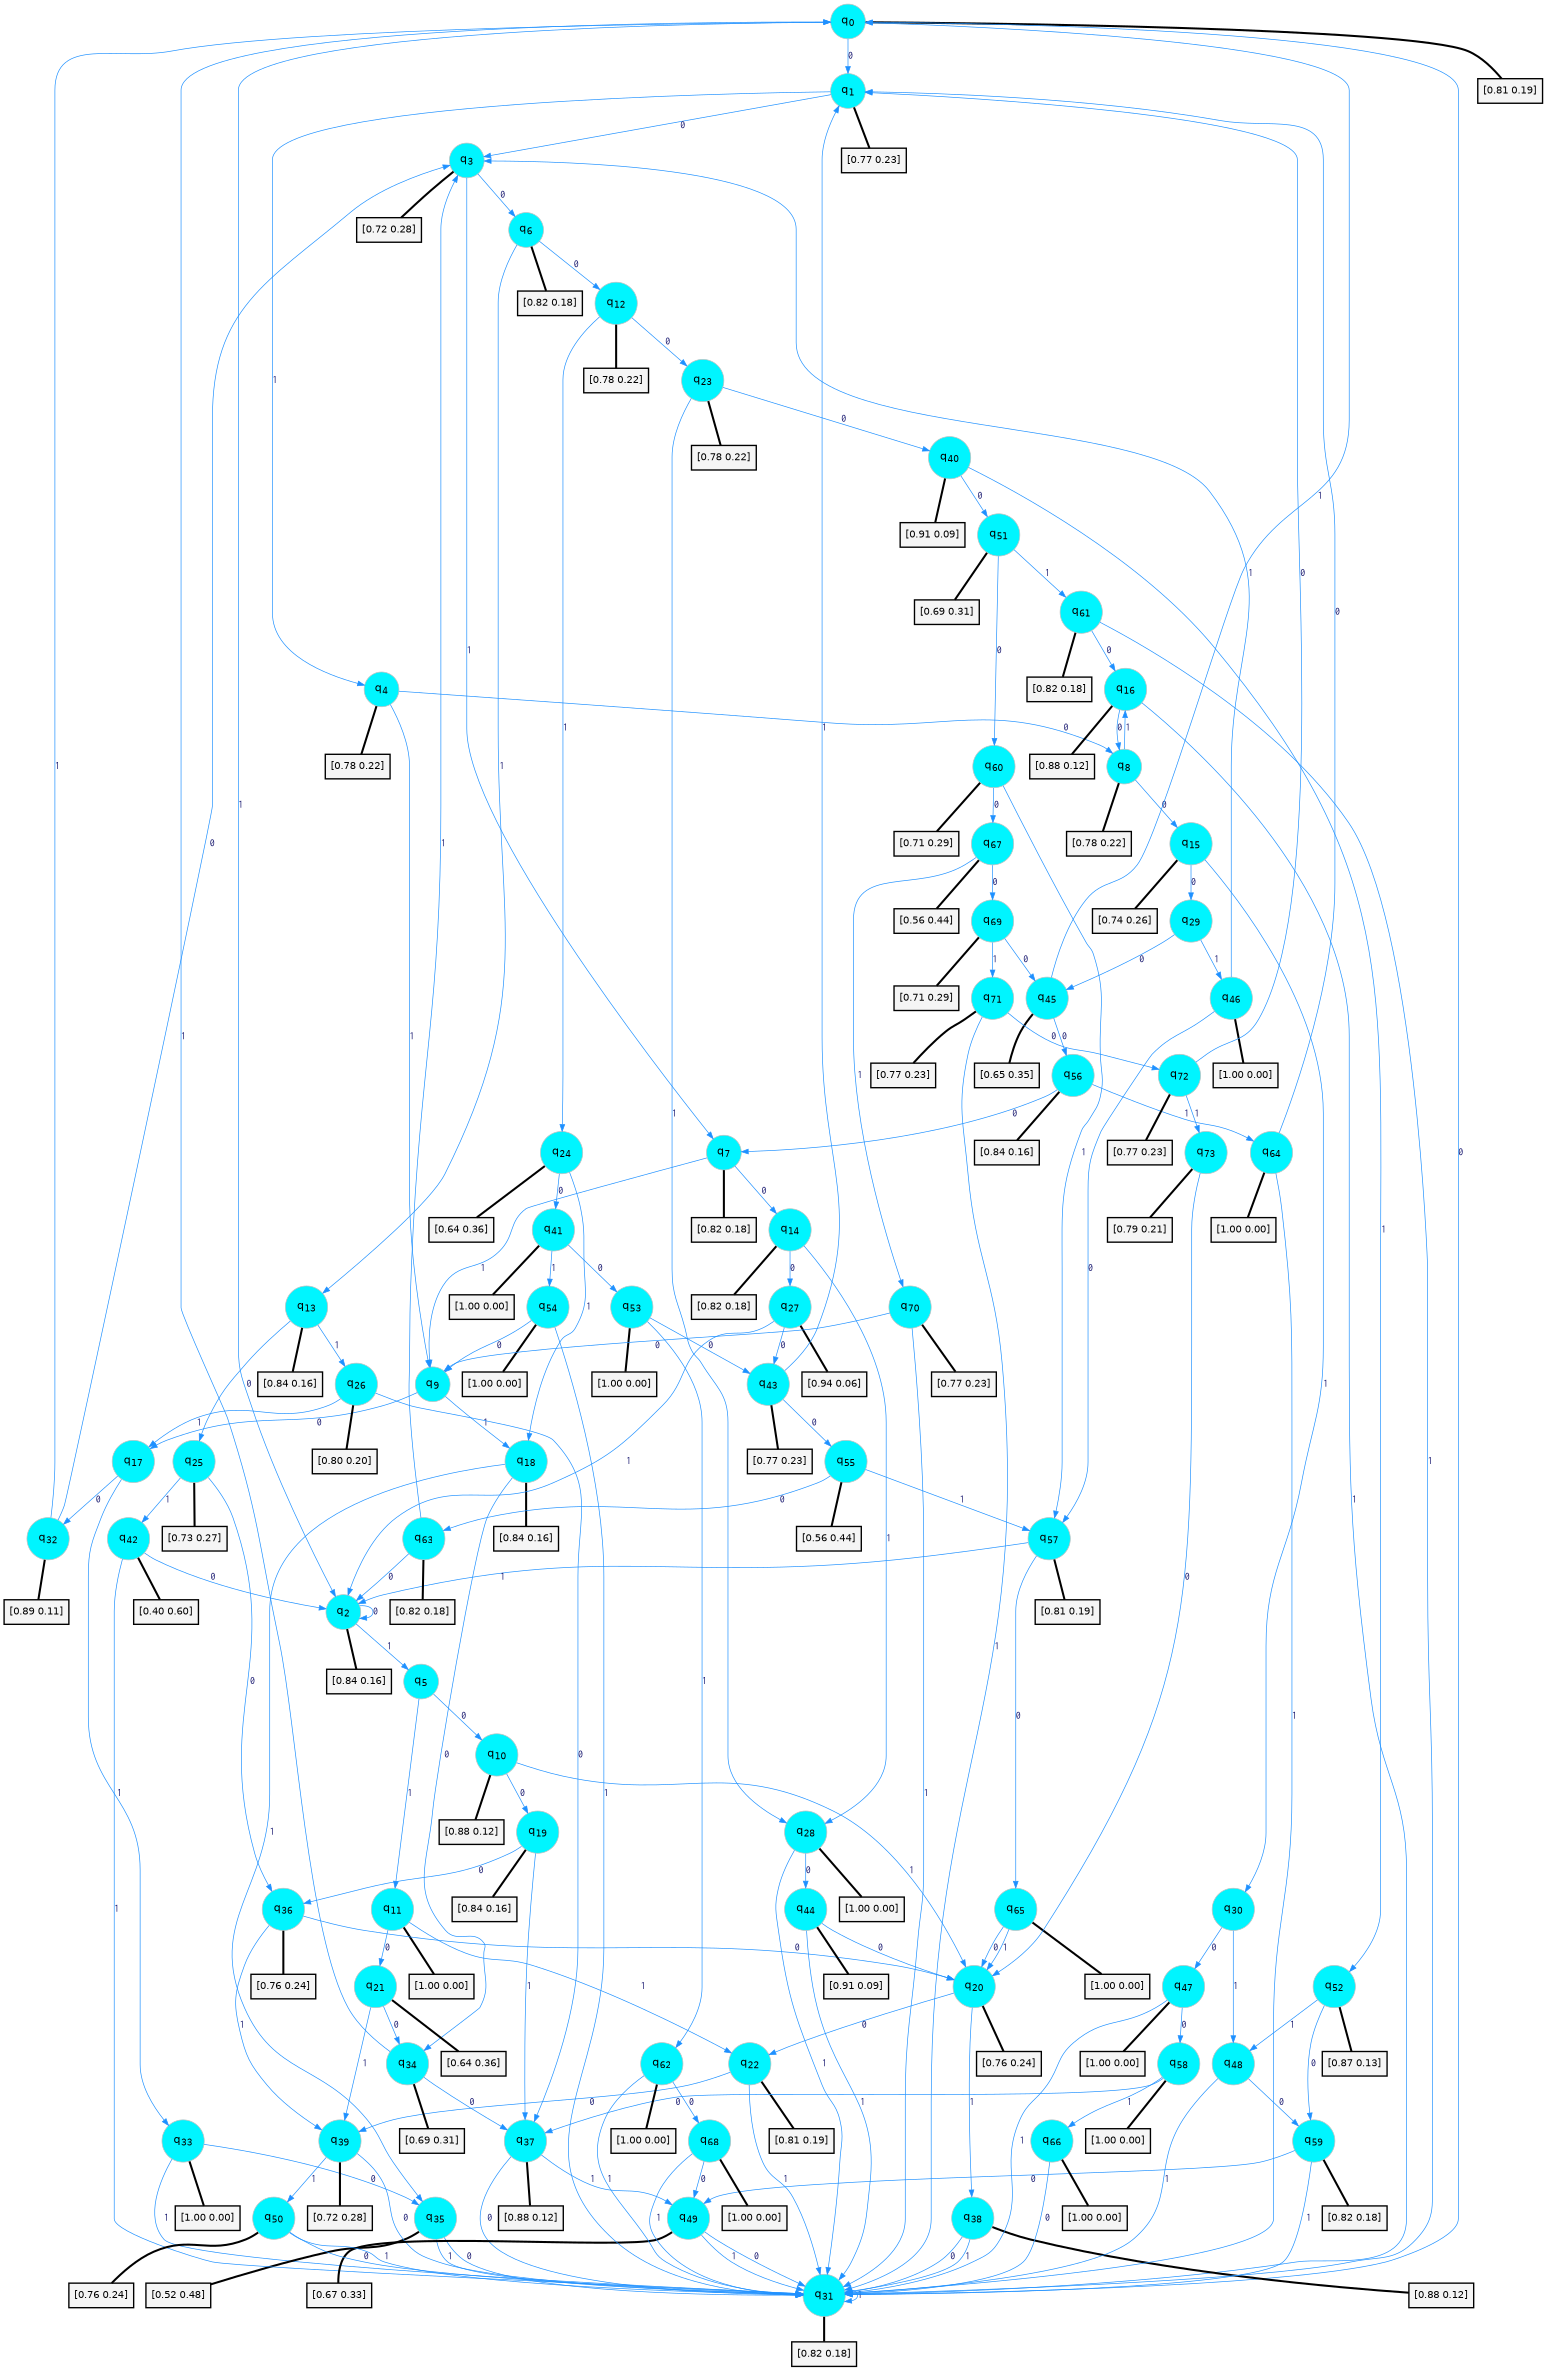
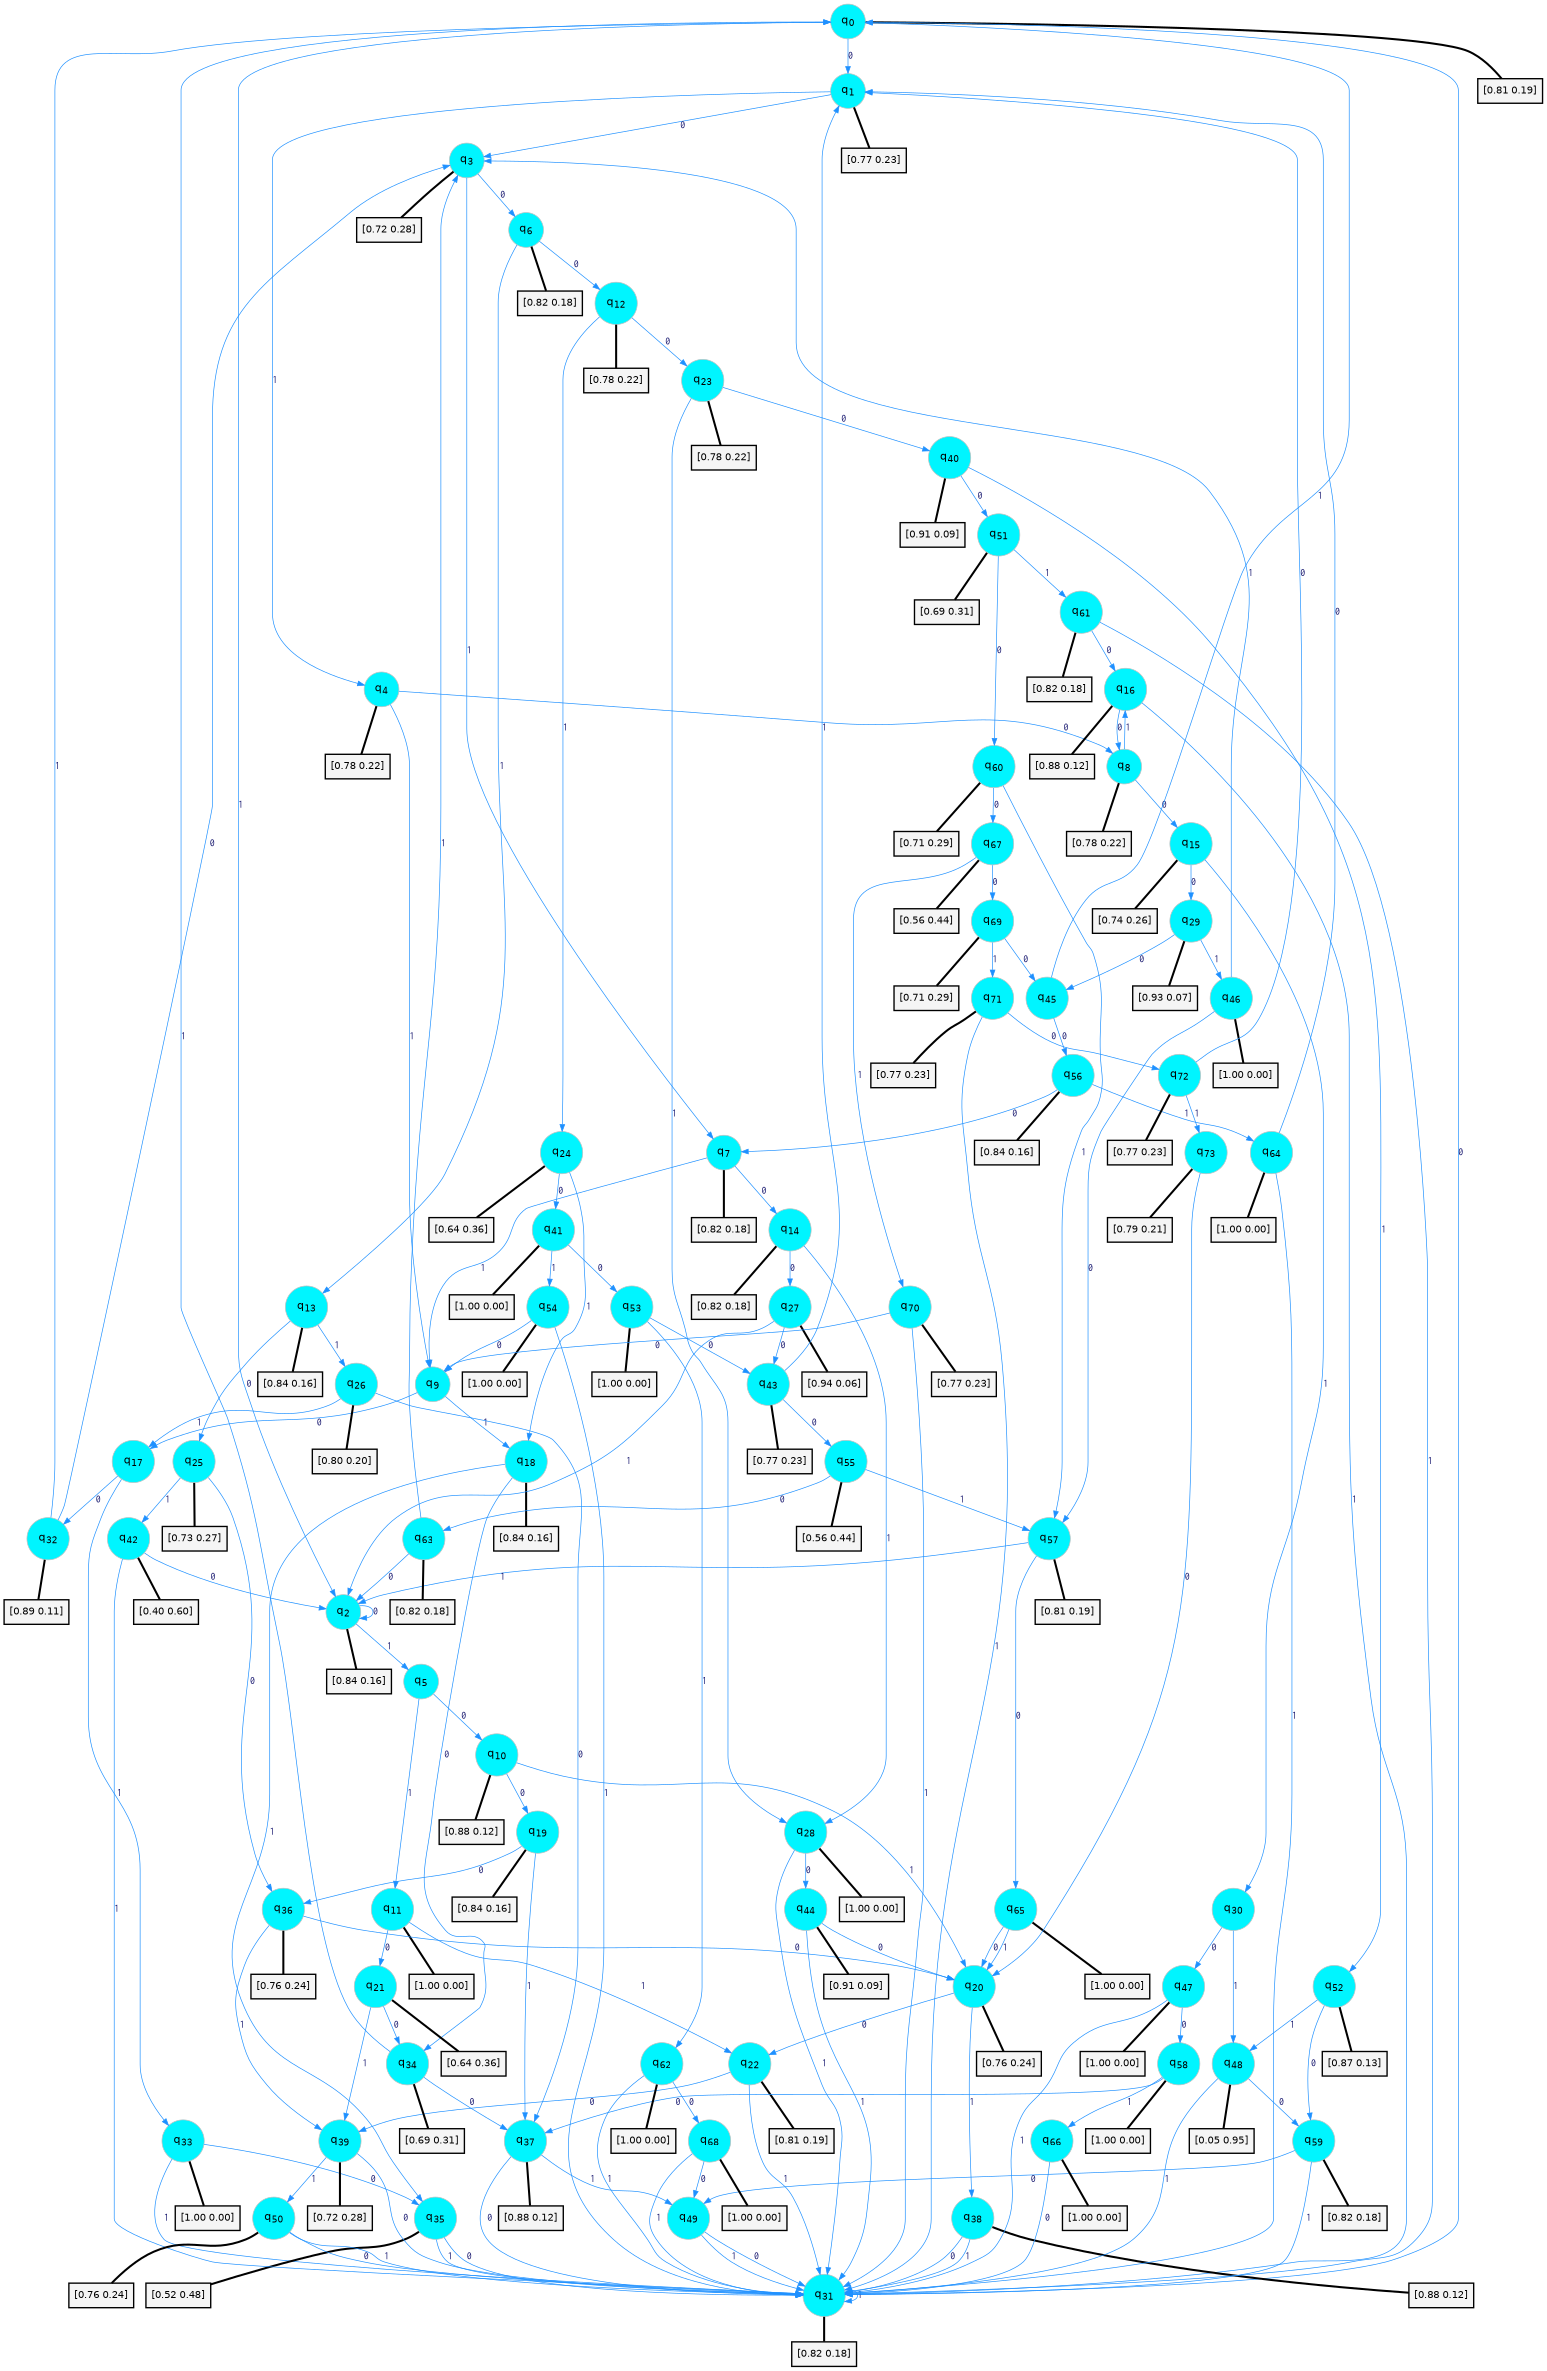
node "[0.93 0.07]": added
node "[0.65 0.35]": removed
node "[0.05 0.95]": added
node "[0.67 0.33]": removed
